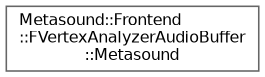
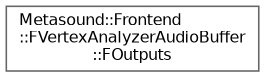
node "Metasound::Frontend ::FVertexAnalyzerAudioBuffer ::Metasound": label "Metasound::Frontend ::FVertexAnalyzerAudioBuffer ::Metasound" -> "Metasound::Frontend ::FVertexAnalyzerAudioBuffer ::FOutputs"
